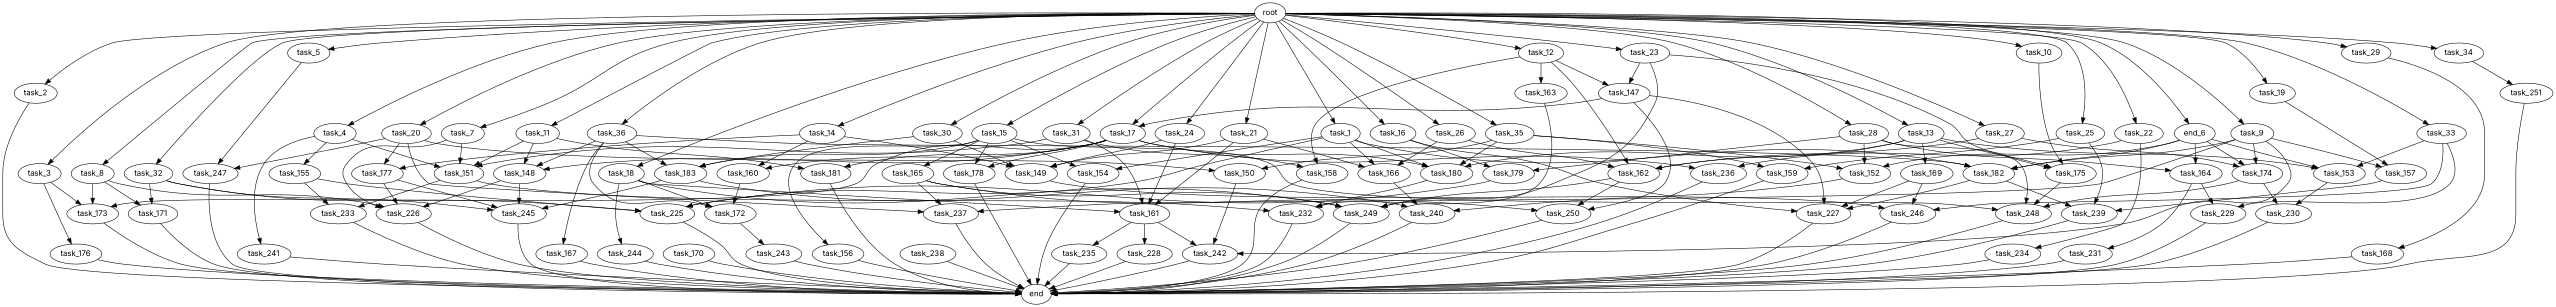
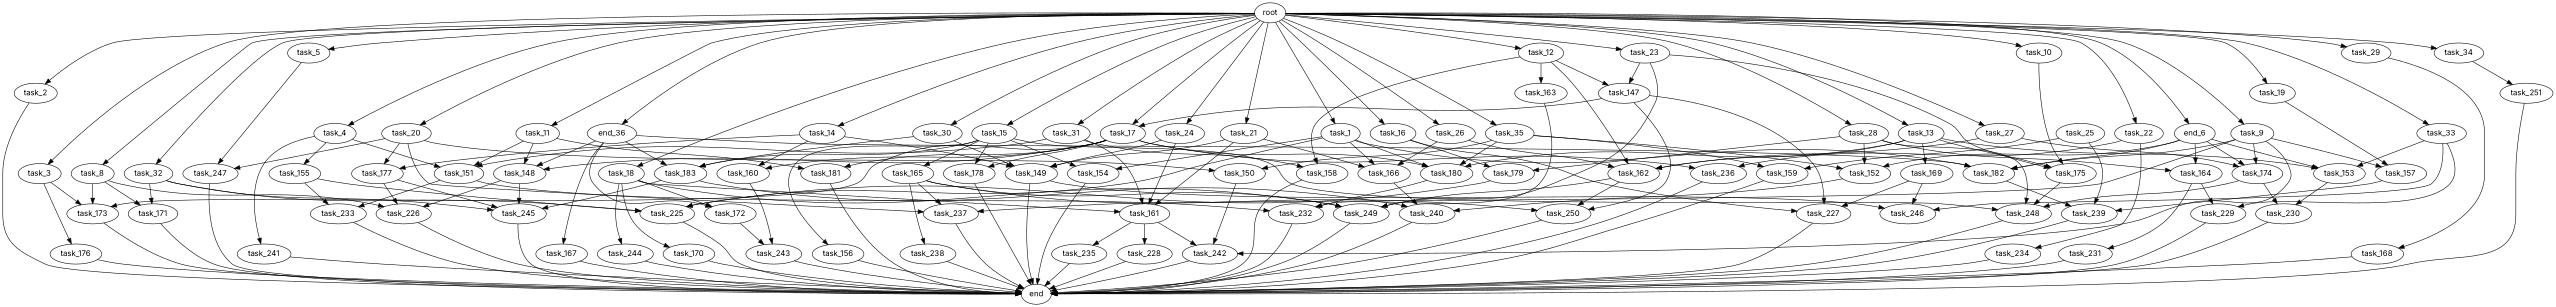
edge "root" -> "task_25": removed
node "task_7": removed
node "task_36": label "task_36" -> "end_36"
edge "task_160" -> "task_172": now "task_160" -> "task_243"
edge "task_182" -> "task_227": removed
edge "task_165" -> "task_238": added
edge "task_18" -> "task_170": added
edge "task_246" -> "end": now "task_149" -> "end"
